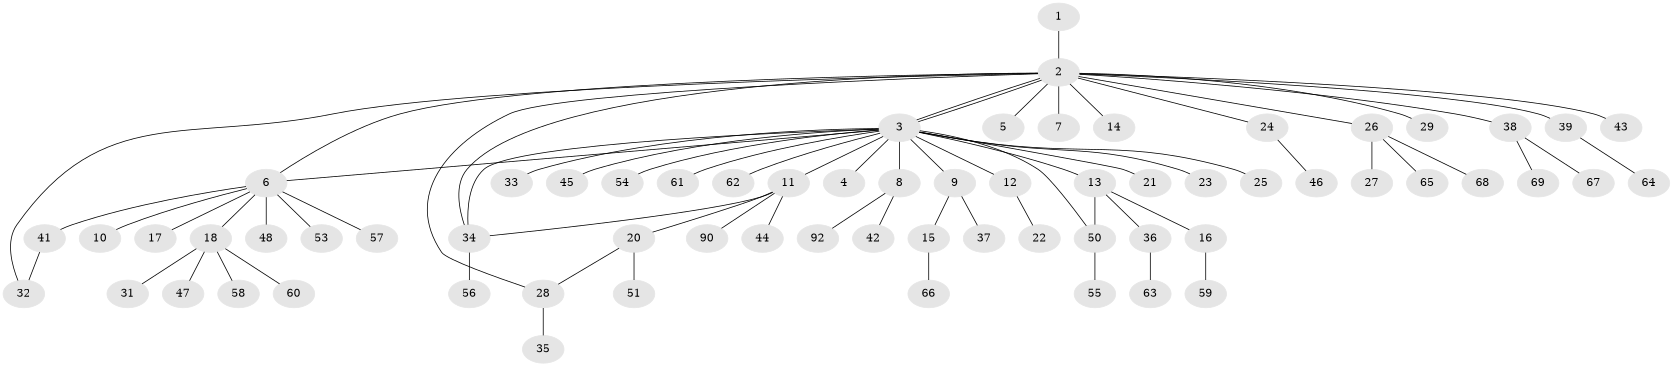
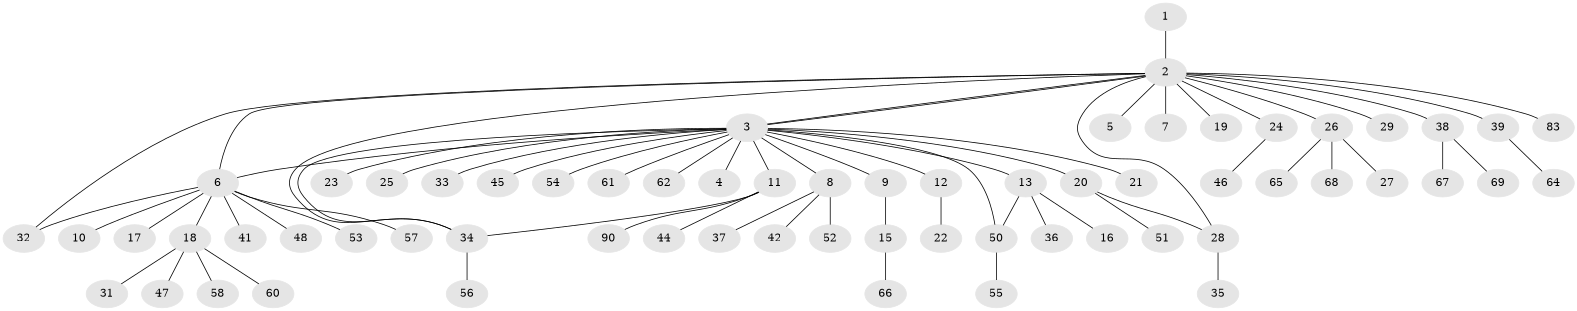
node "14": label "14" -> "19"
node "43": label "43" -> "83"
edge "9" -- "37": now "8" -- "37"
edge "11" -- "20": now "3" -- "20"
node "92": label "92" -> "52"
edge "41" -- "32": now "6" -- "32"
node "63": removed
node "59": removed
